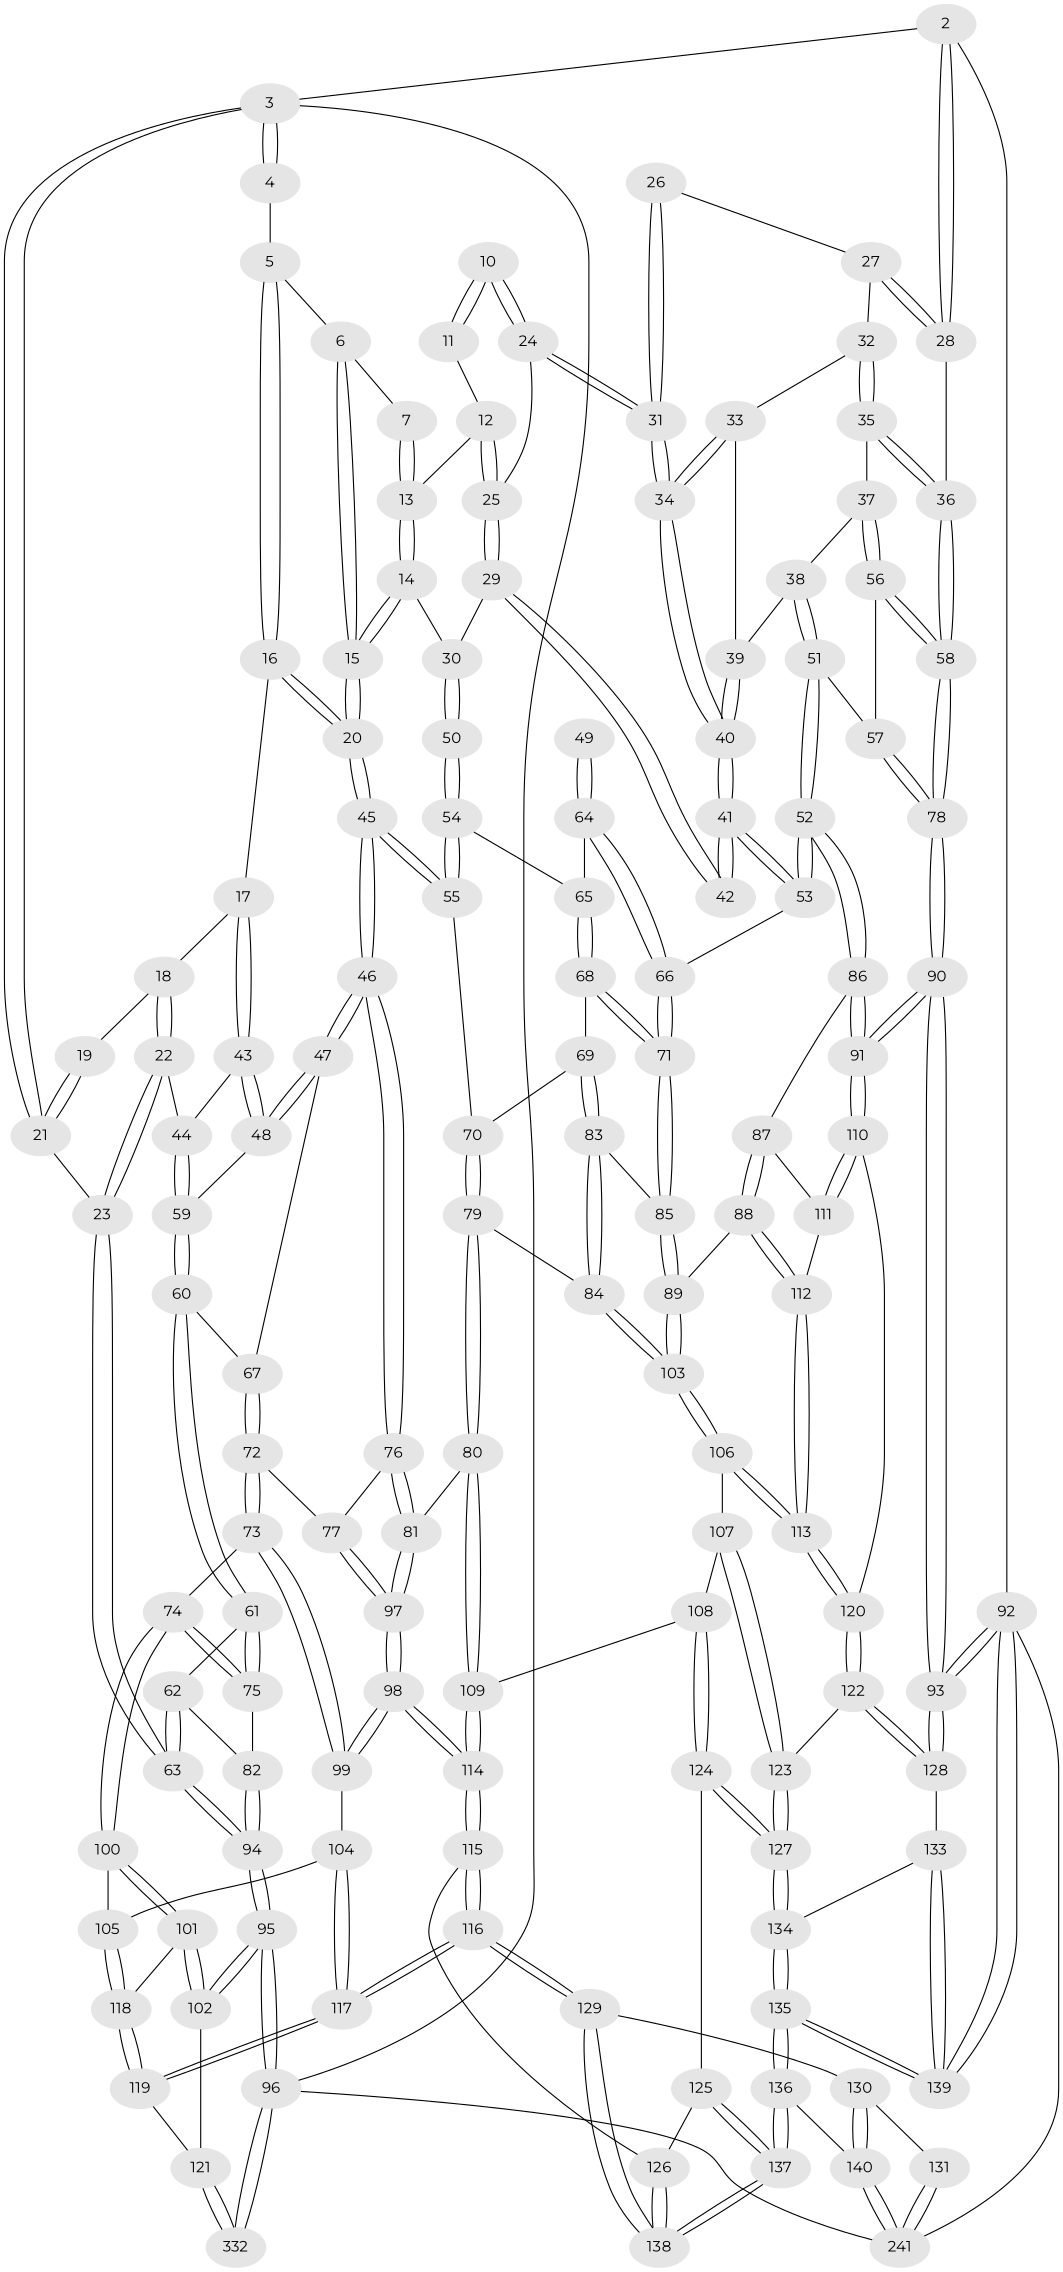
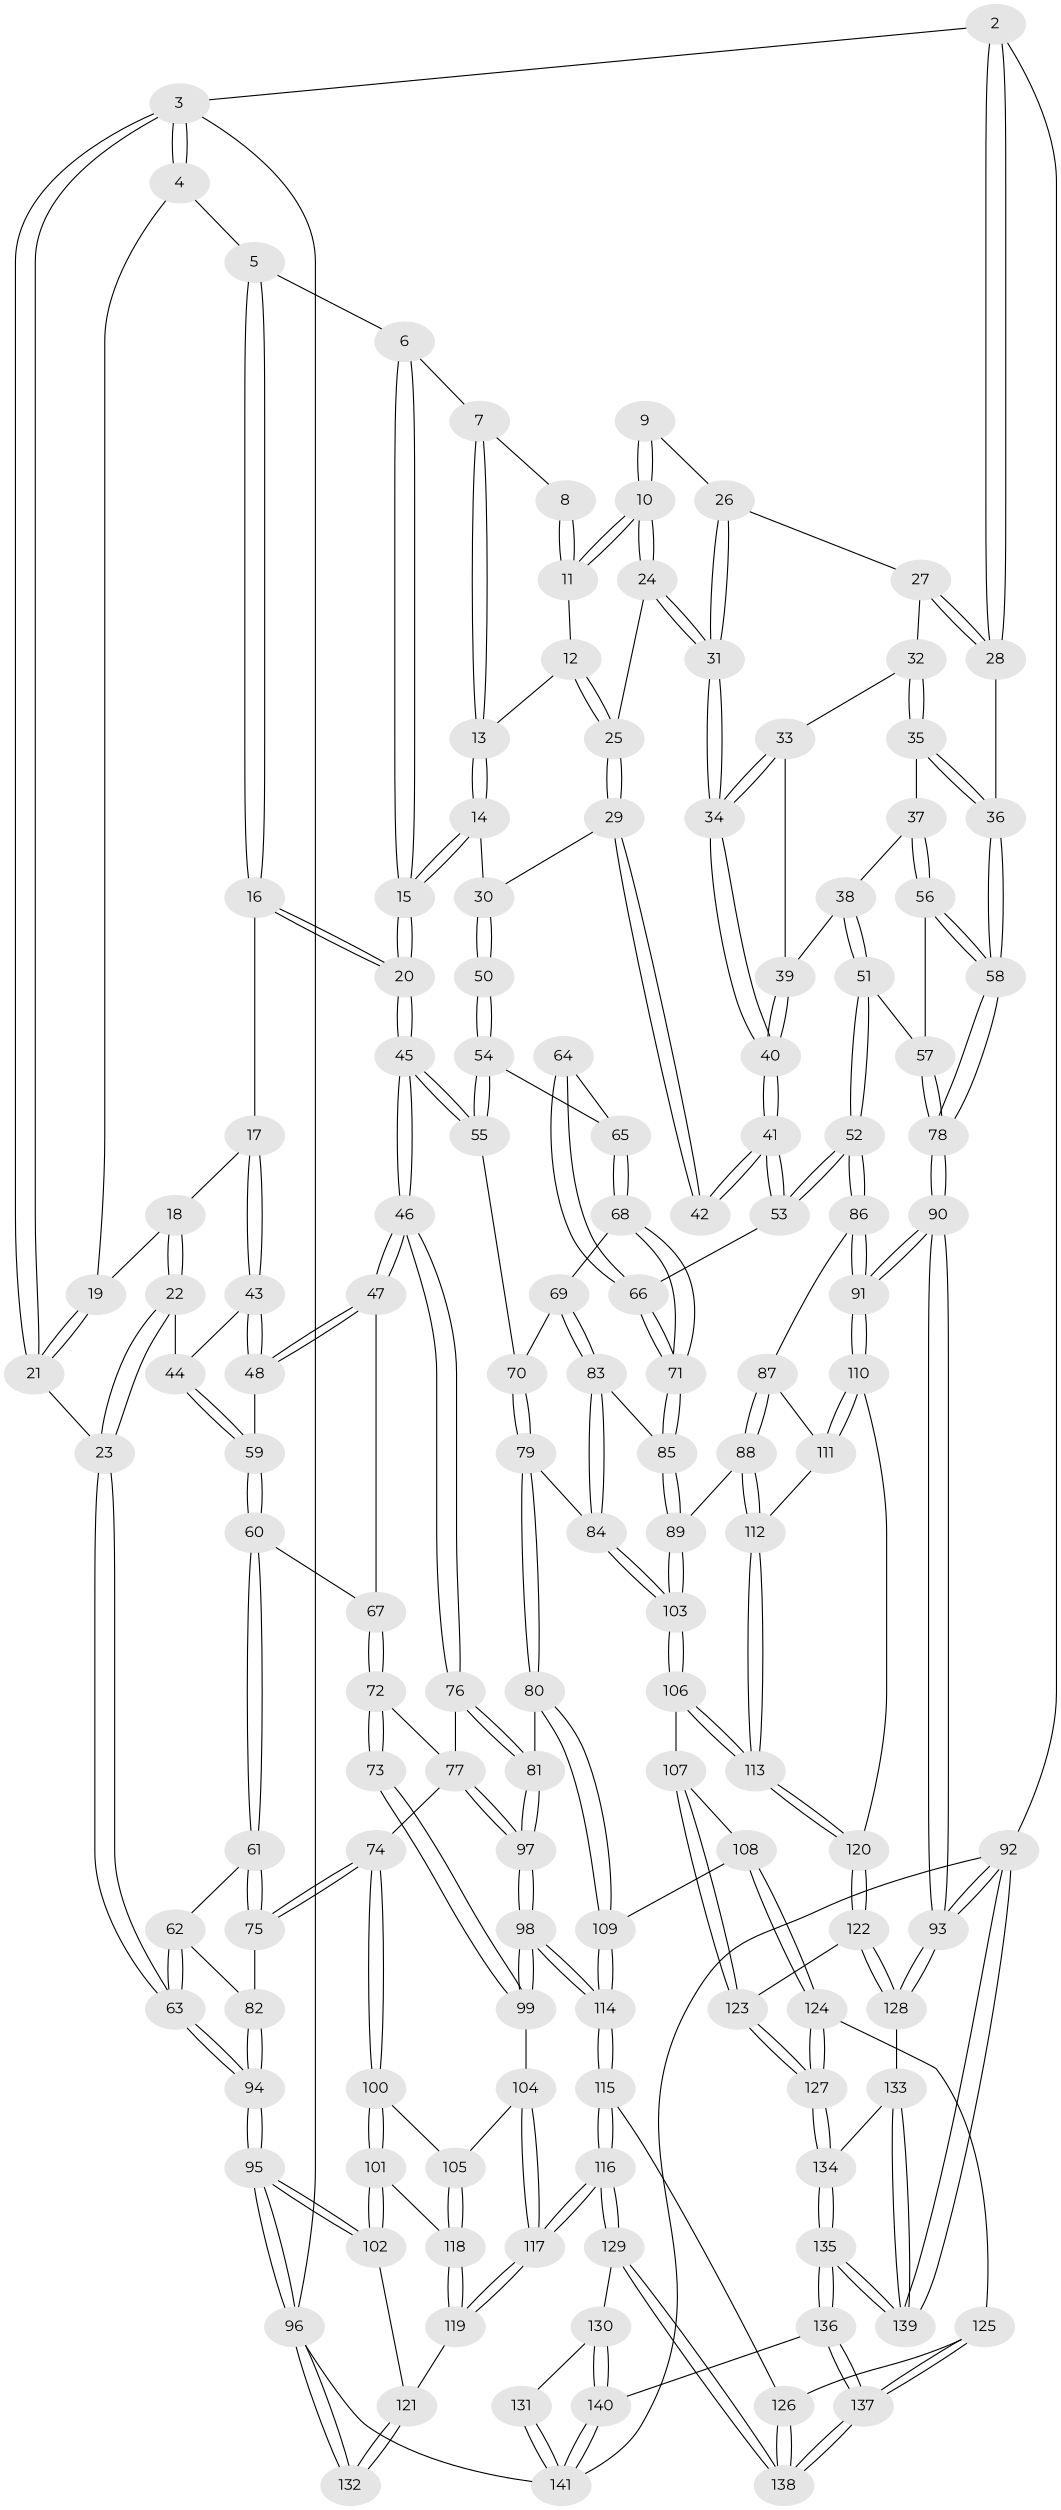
node "9": added
node "8": added
edge "4" -- "19": added
node "49": removed
edge "73" -- "74": now "77" -- "74"
node "332": label "332" -> "132"
node "241": label "241" -> "141"
